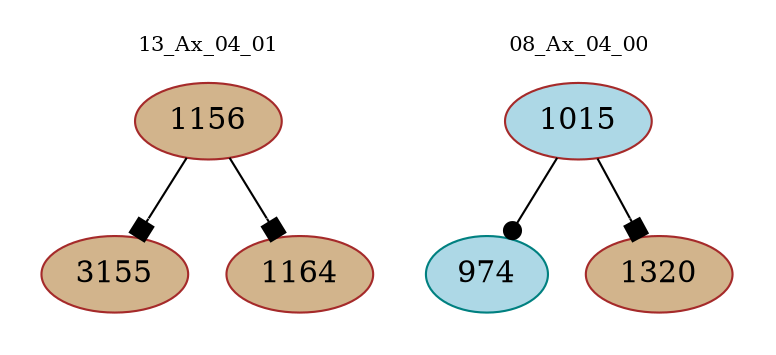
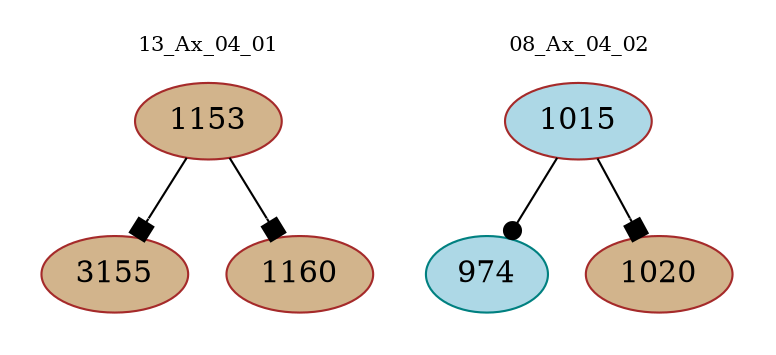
cluster "08_Ax_04_00": label "08_Ax_04_00" -> "08_Ax_04_02"
node "1156": label "1156" -> "1153"
node "1164": label "1164" -> "1160"
node "1320": label "1320" -> "1020"
